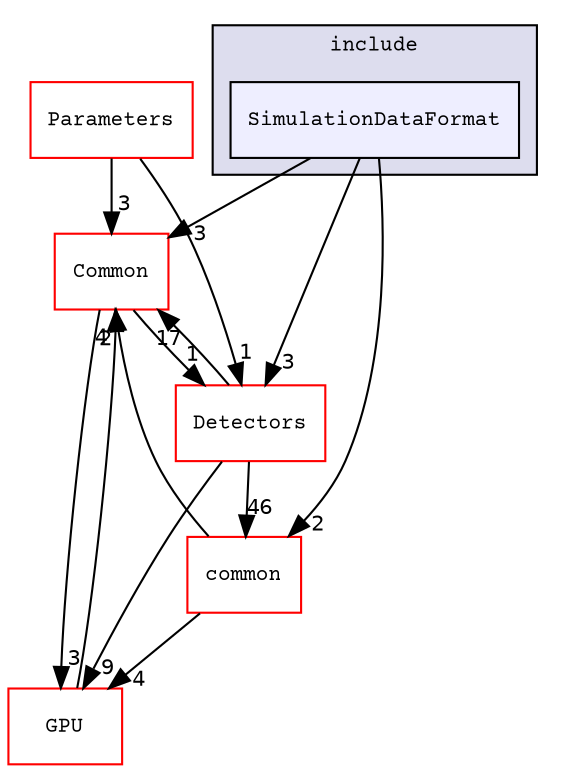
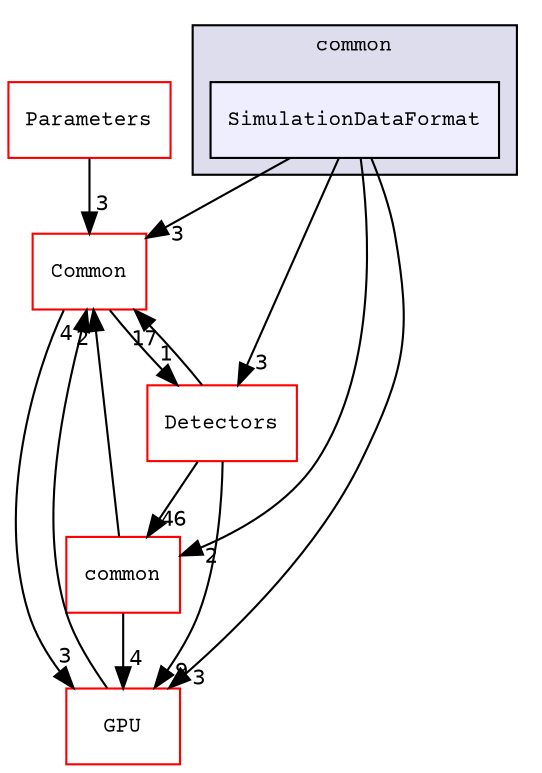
cluster "include": label "include" -> "common"
edge "Parameters" -> "Detectors": removed
edge "SimulationDataFormat" -> "GPU": added
